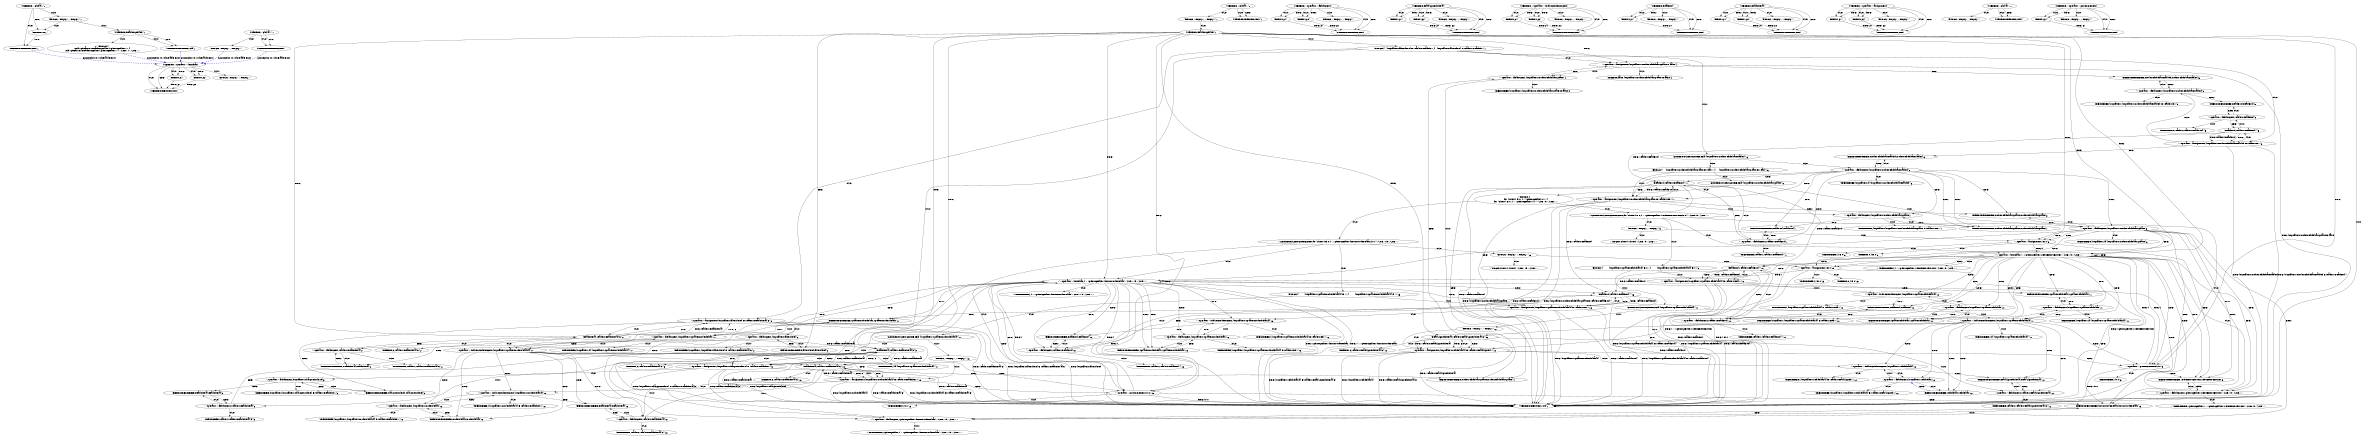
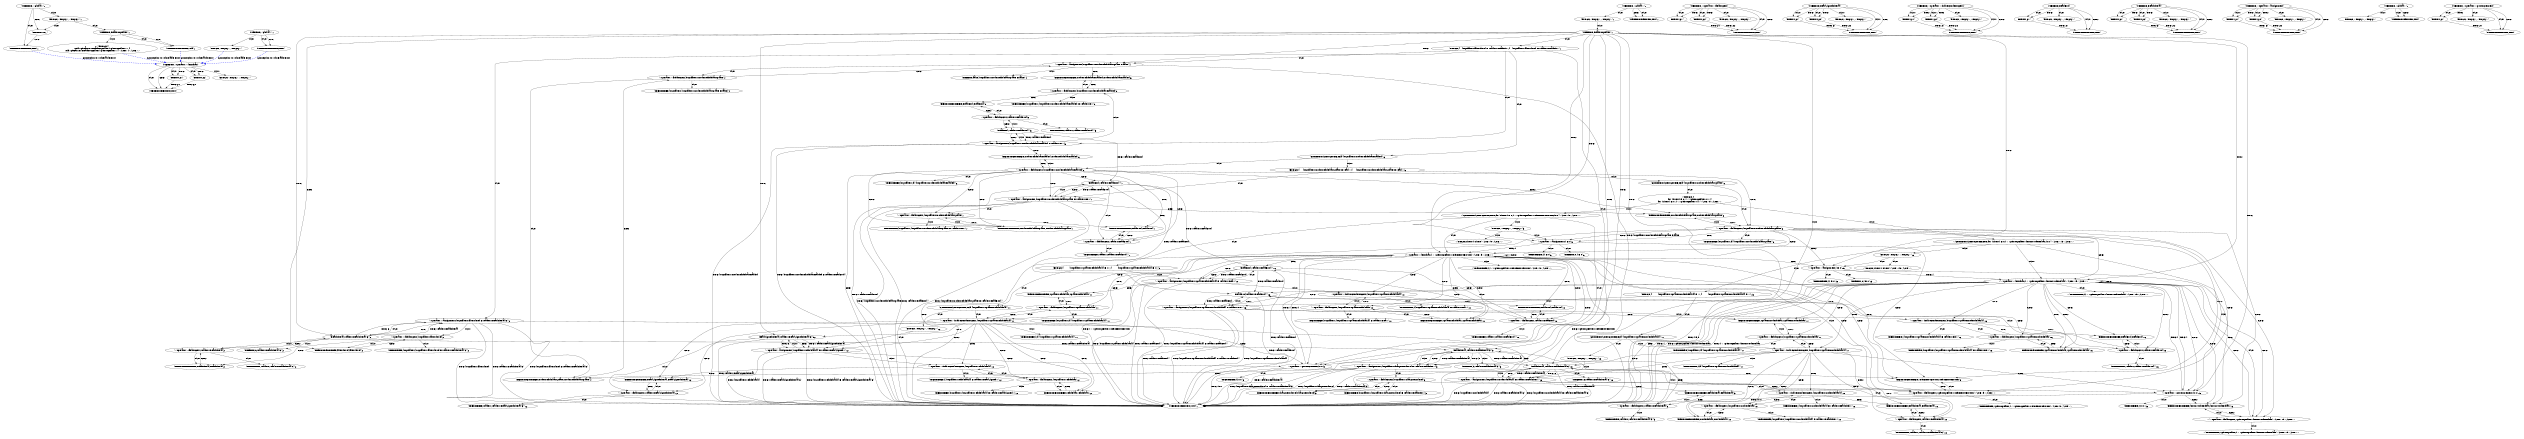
node "(LITERAL,6,reader_.ReadSignedLiteral(6))": removed
edge "(FIELD_IDENTIFIER,ref_deltas,ref_deltas)" -> "(<operator>.fieldAccess,loop_filter_.ref_deltas)": color blue -> black
